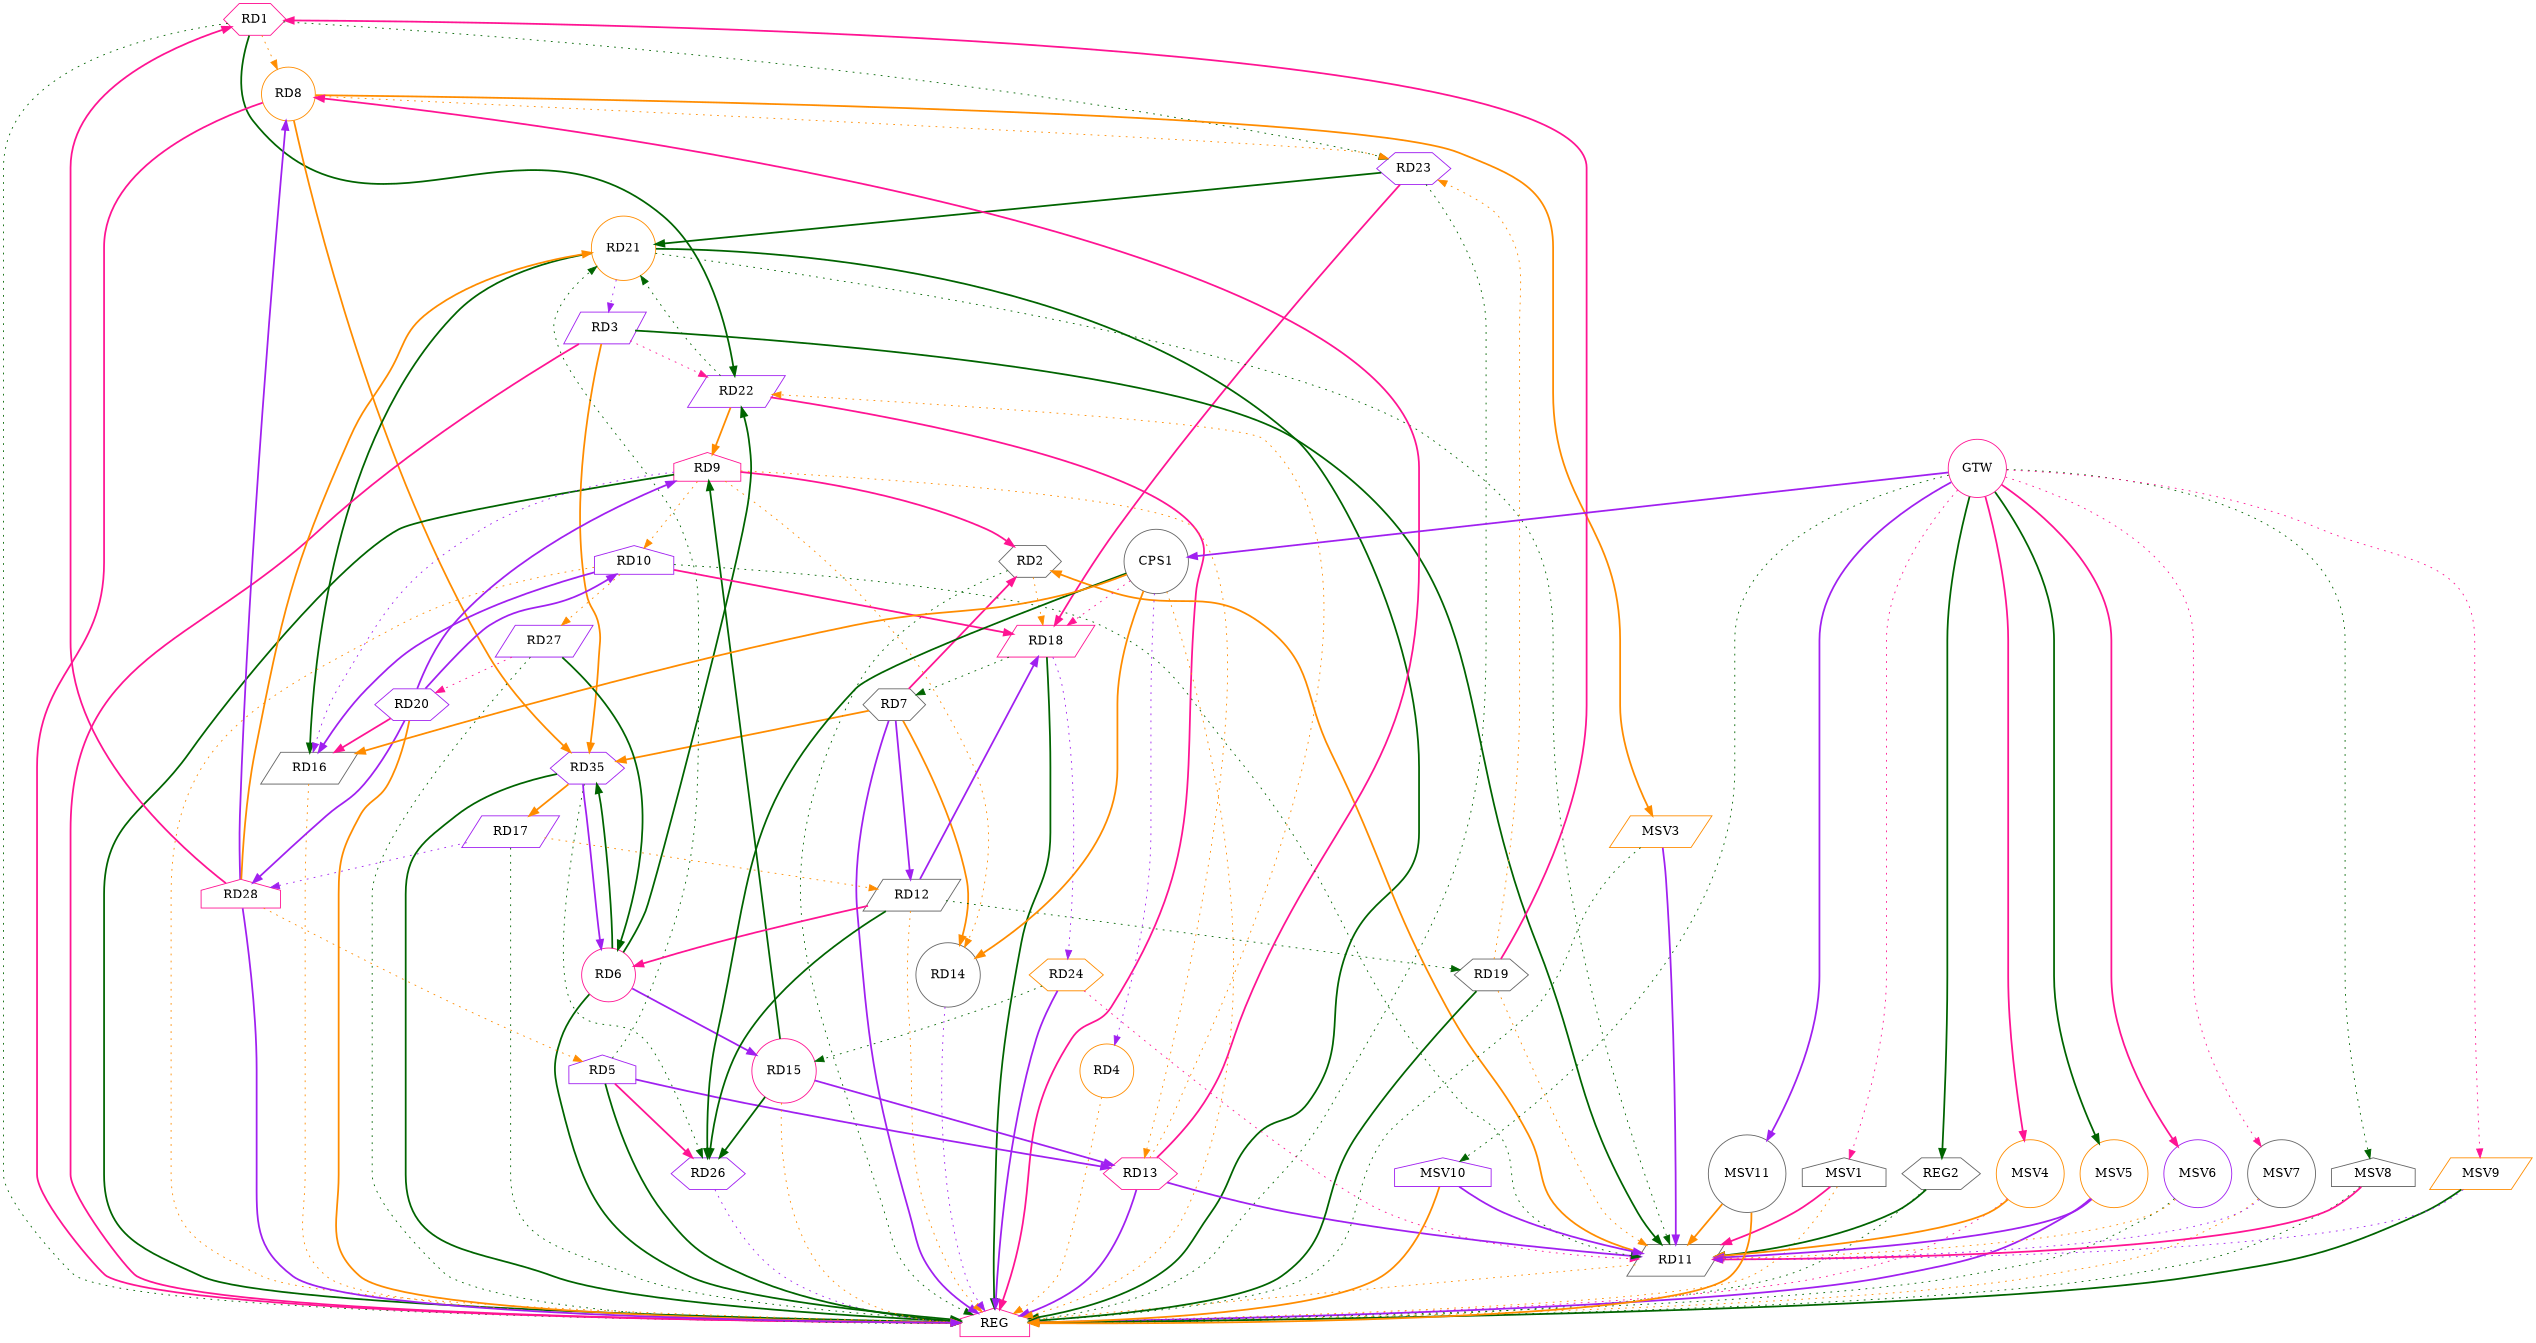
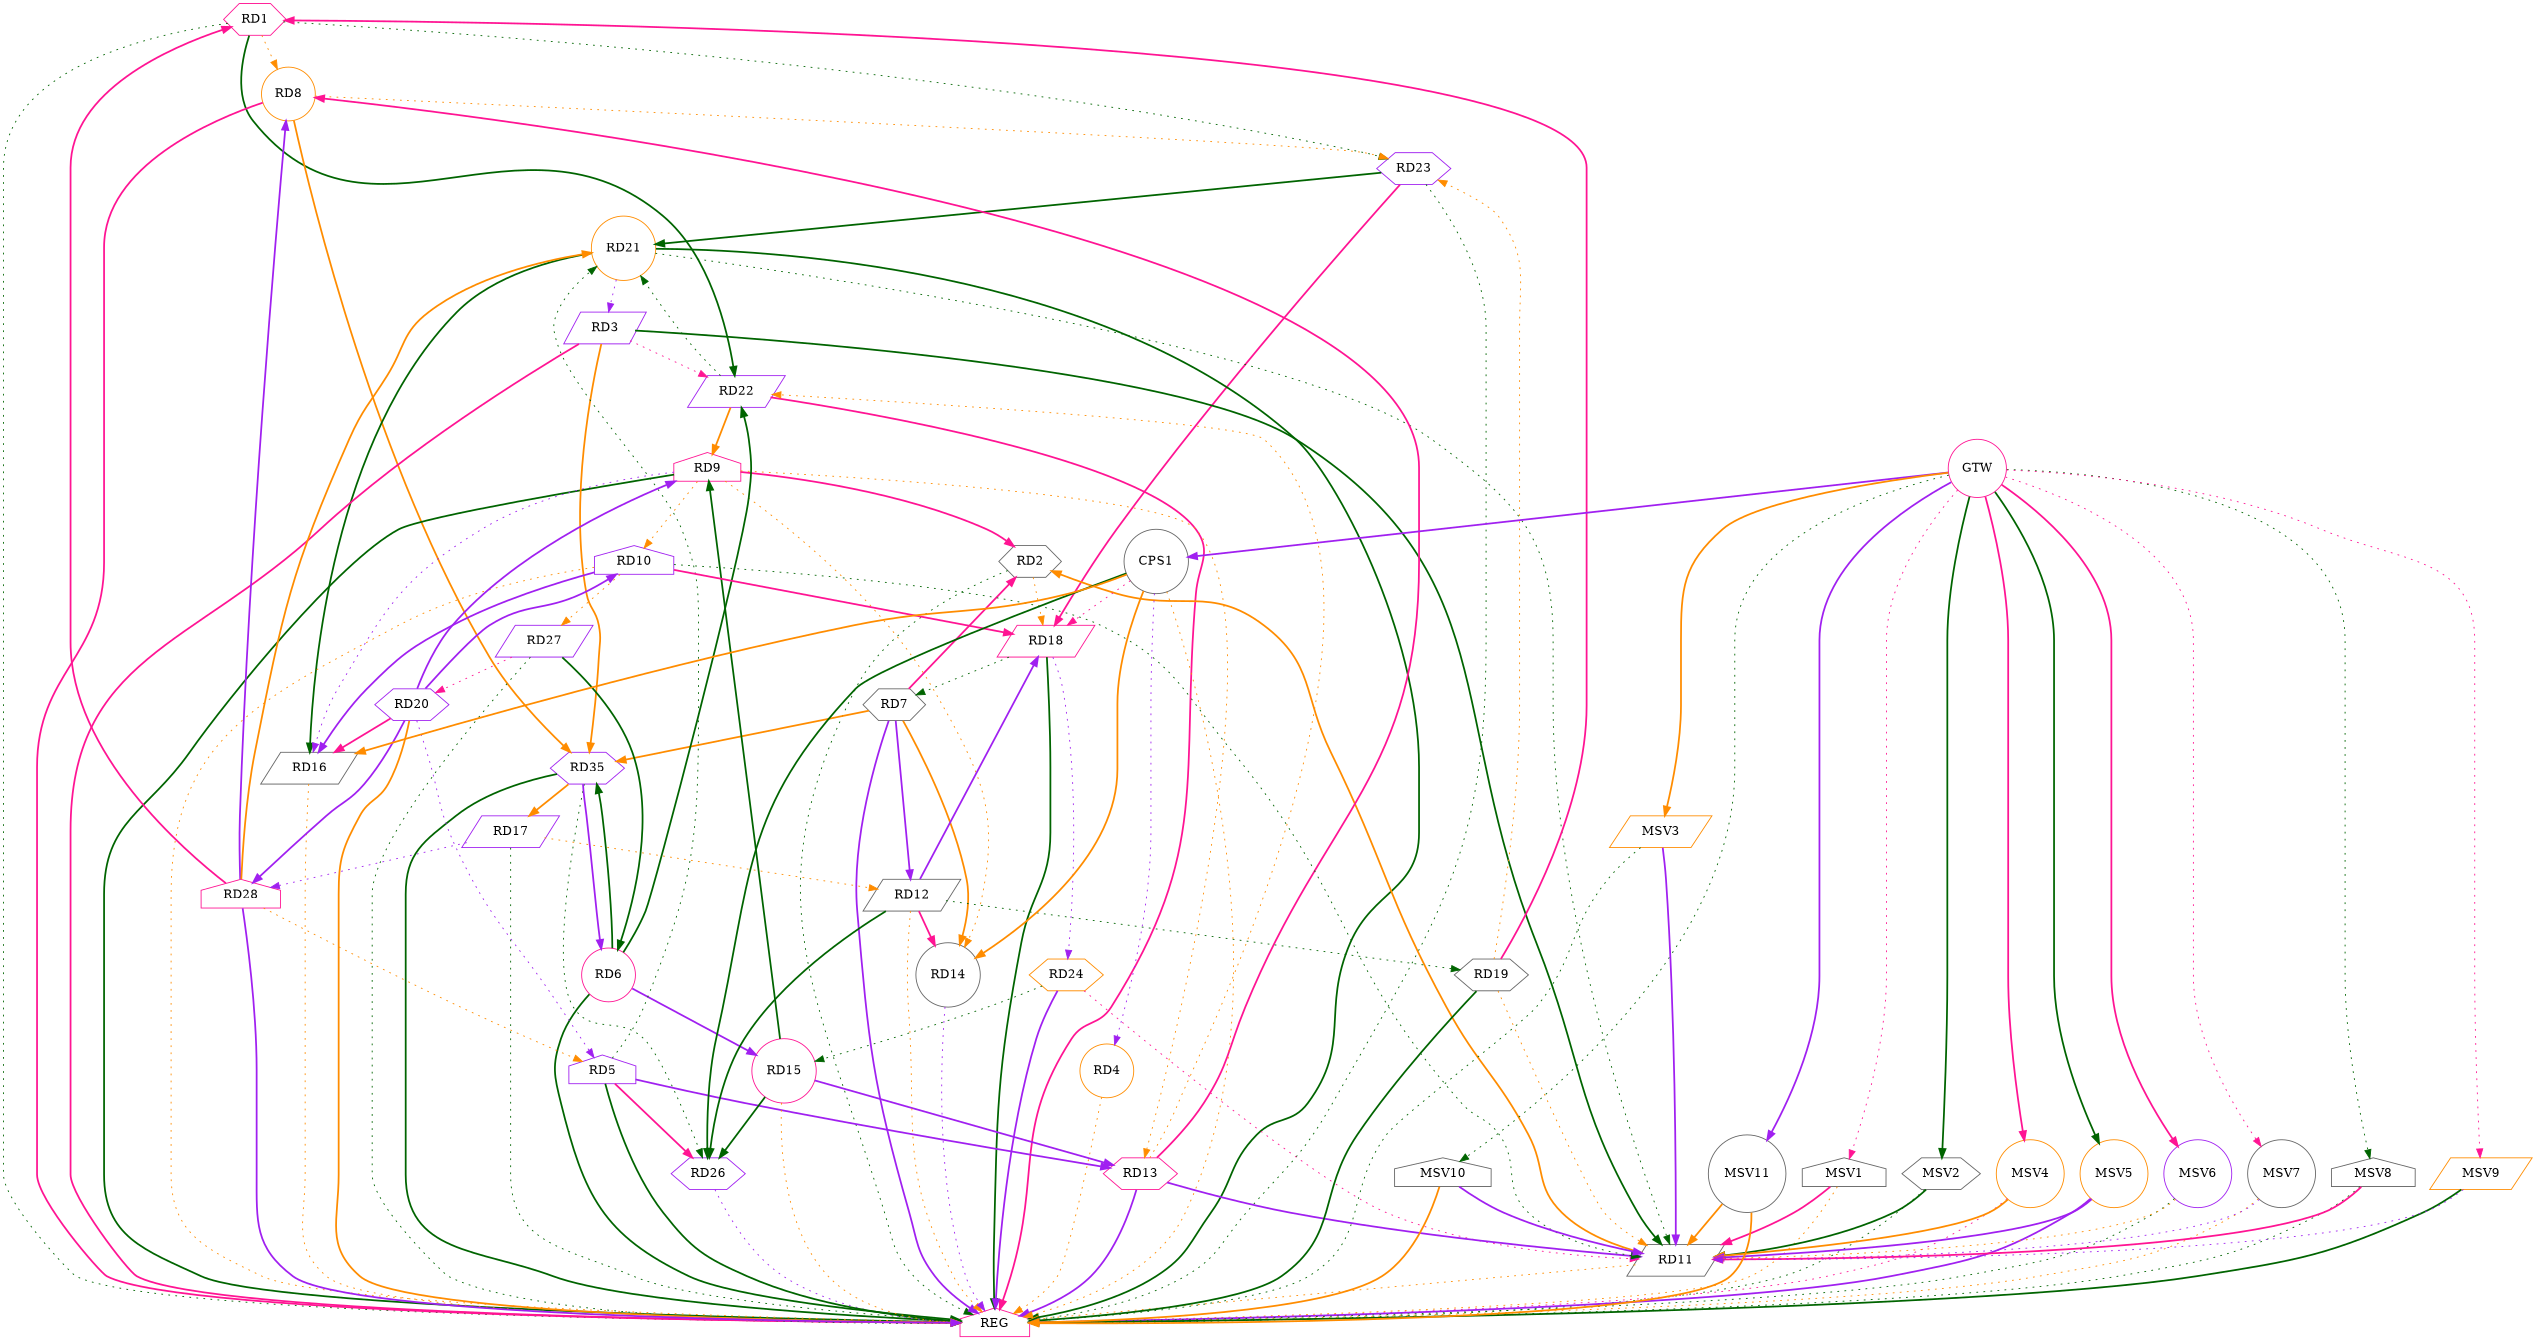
edge "RD8" -> "MSV3": now "GTW" -> "MSV3"
edge "RD20" -> "RD5": added
edge "RD12" -> "RD6": now "RD12" -> "RD14"
node "MSV10": color purple -> gray40
node "REG2": label "REG2" -> "MSV2"
